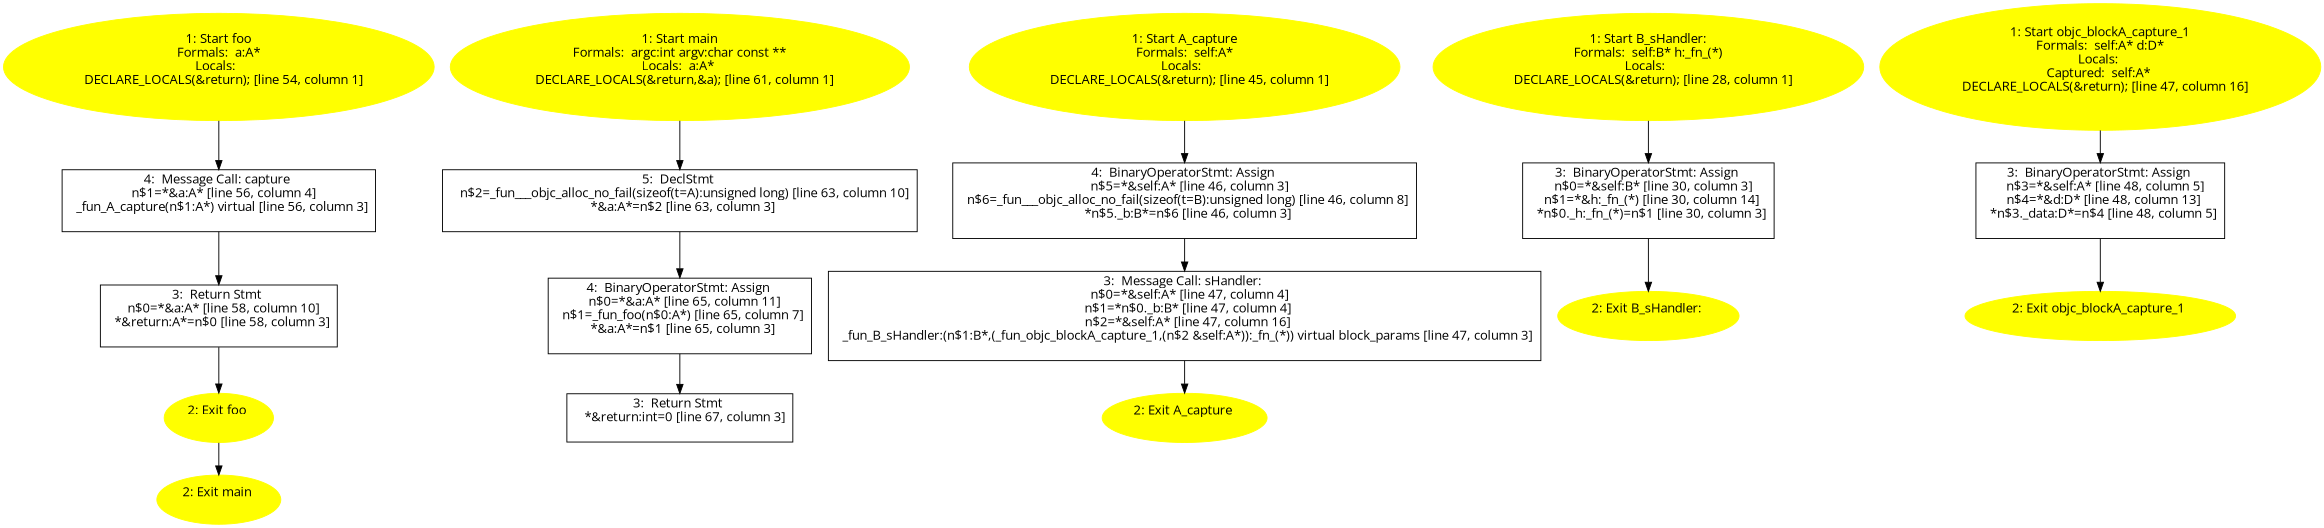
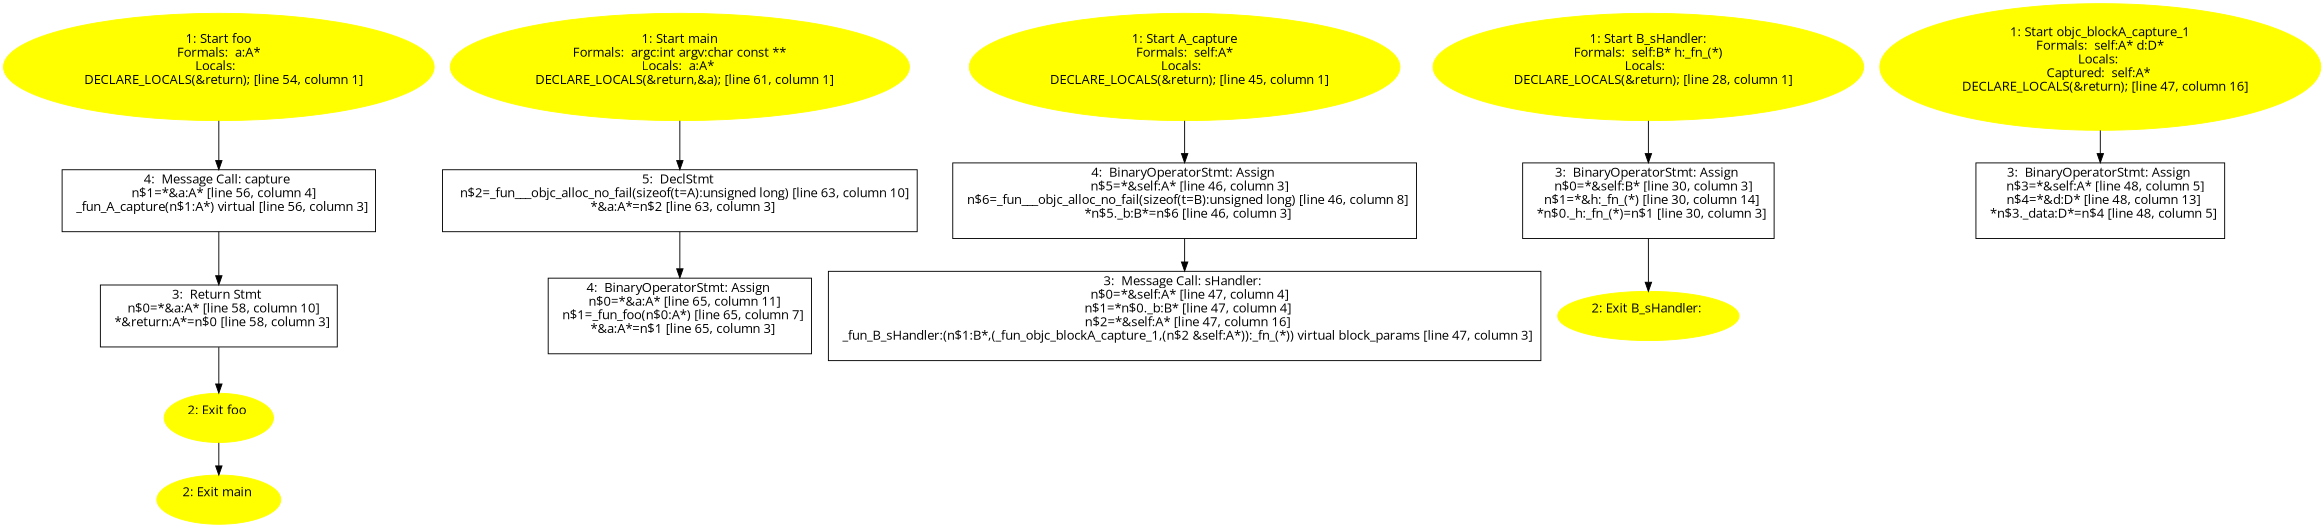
node "2: Exit objc_blockA_capture_1": removed
node "3:  Return Stmt *&return:int=0 [line 67, column 3]": removed
node "2: Exit A_capture": removed
